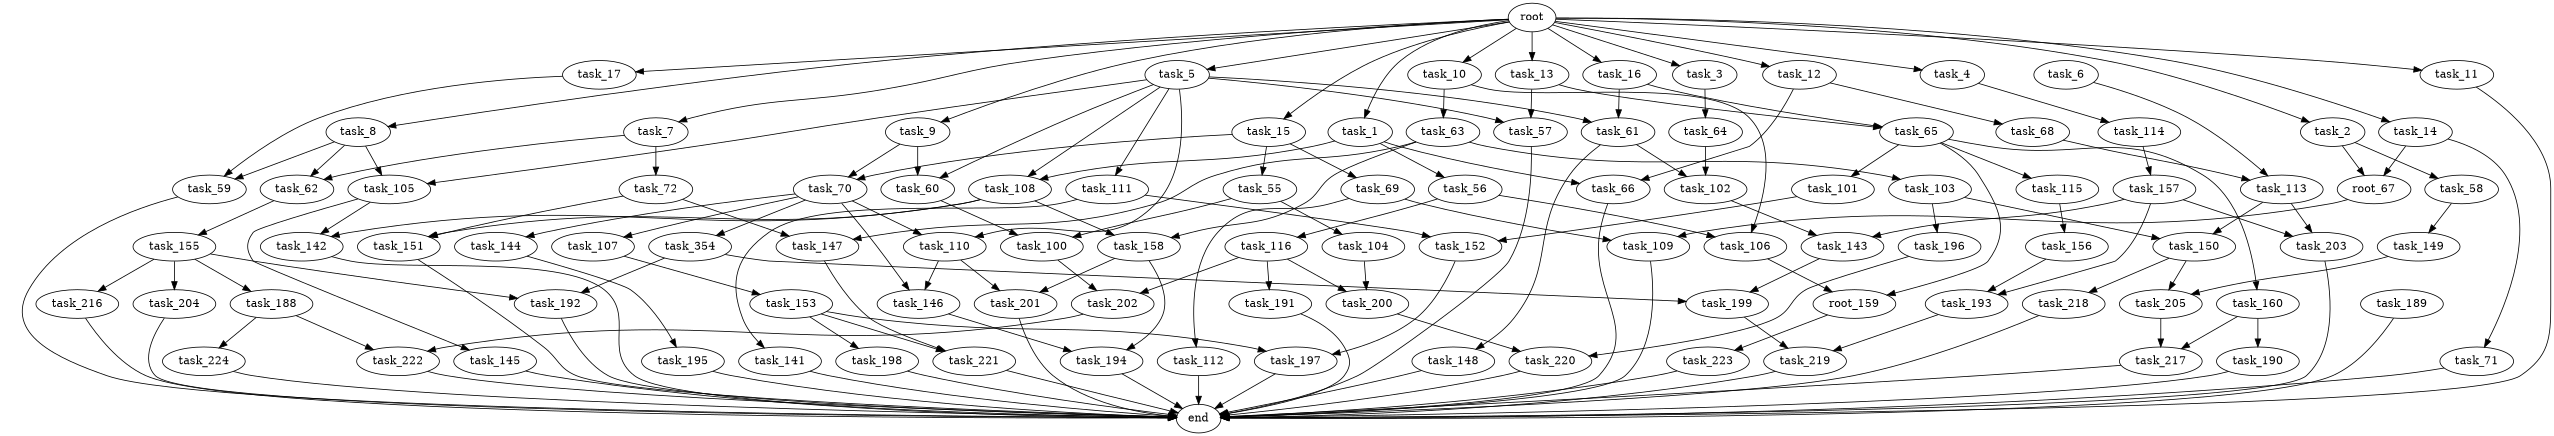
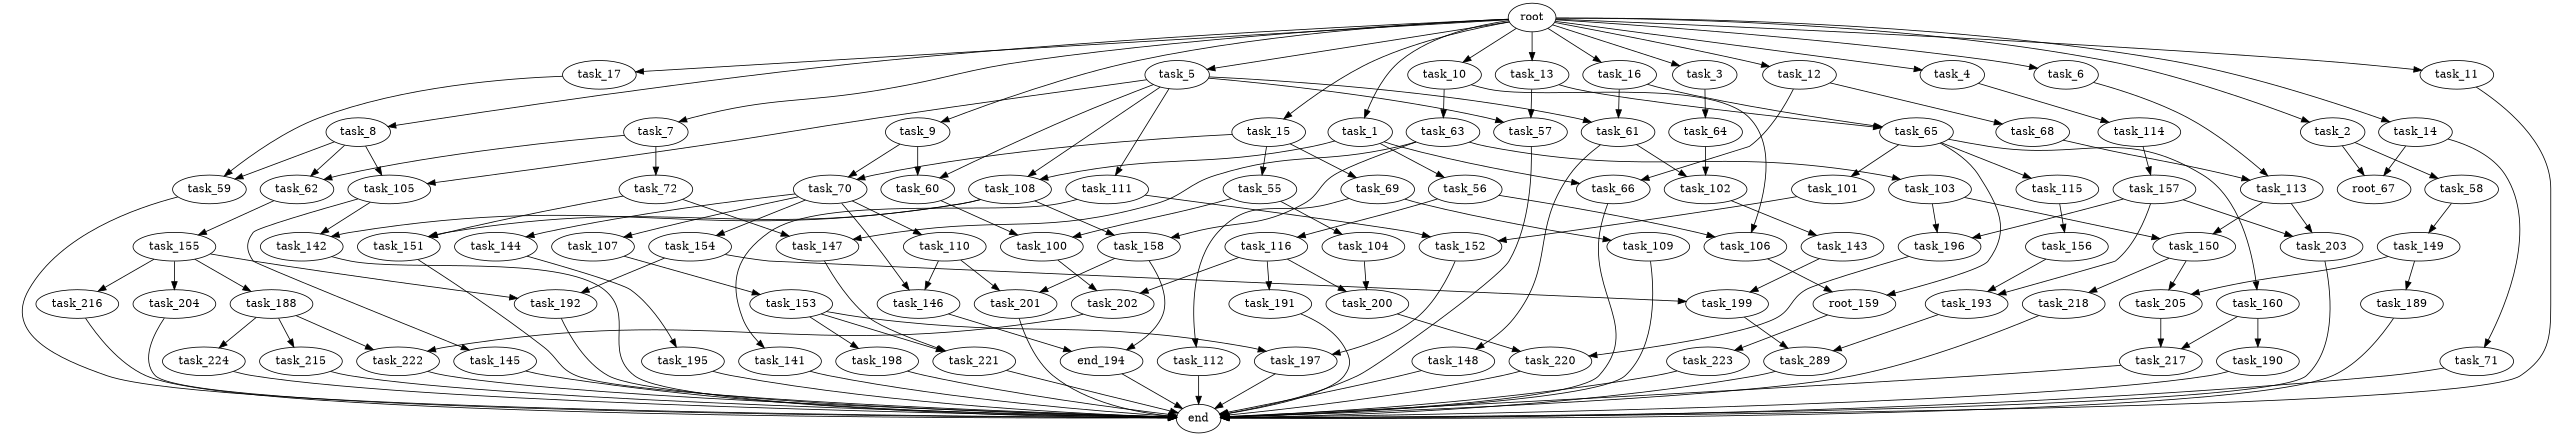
edge "root" -> "task_6": added
edge "task_5" -> "task_110": removed
edge "root_67" -> "task_109": removed
edge "task_157" -> "task_143": now "task_157" -> "task_196"
node "task_354": label "task_354" -> "task_154"
edge "task_149" -> "task_189": added
node "task_215": added
node "task_194": label "task_194" -> "end_194"
node "task_219": label "task_219" -> "task_289"
